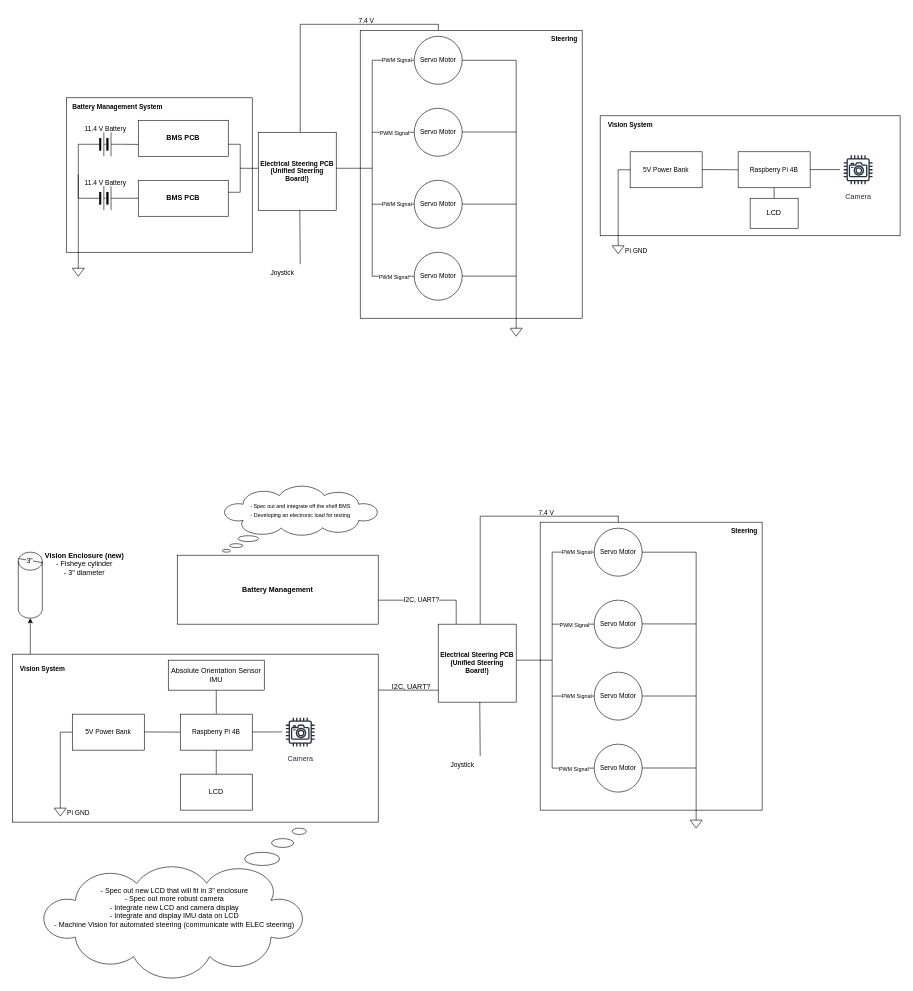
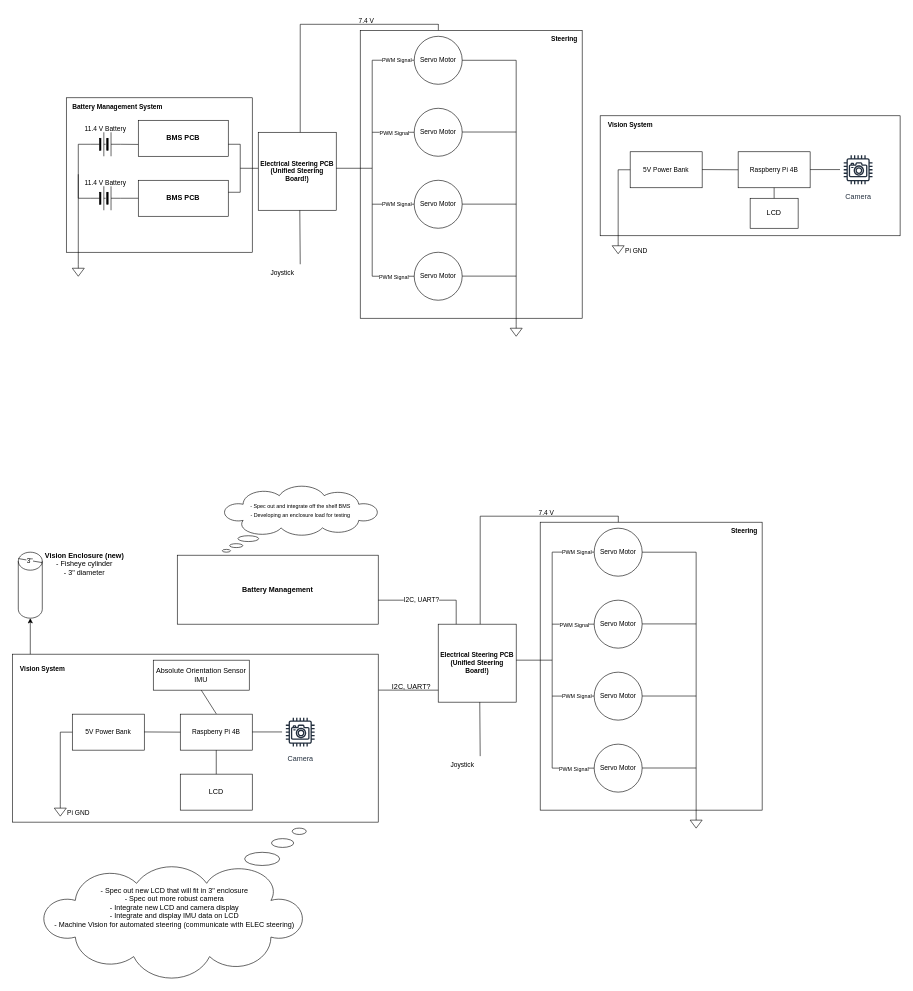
node "- Spec out and integrate off the shelf BMS- Developing an electronic load for testing": label "- Spec out and integrate off the shelf BMS- Developing an electronic load for testing" -> "- Spec out and integrate off the shelf BMS- Developing an enclosure load for testing"
node "Absolute Orientation Sensor IMU": moved (216, 675) -> (201, 675)
